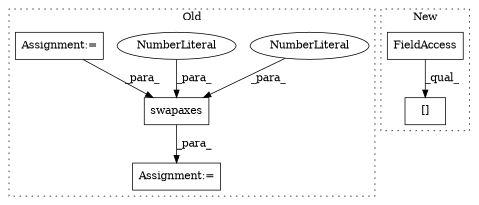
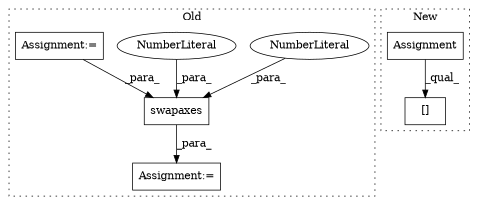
node "FieldAccess": label "FieldAccess" -> "Assignment"
